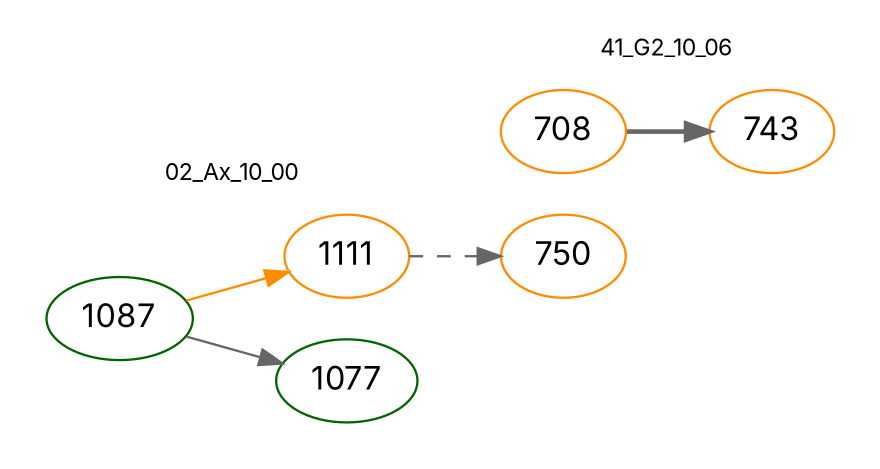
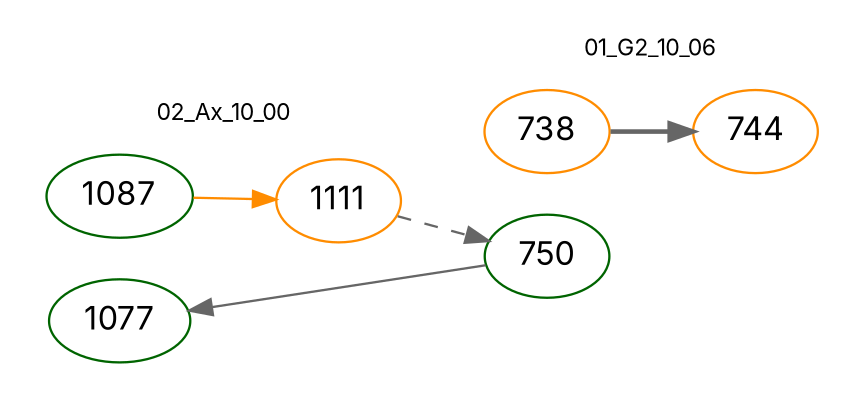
cluster "41_G2_10_06": label "41_G2_10_06" -> "01_G2_10_06"
node "708": label "708" -> "738"
node "743": label "743" -> "744"
node "750": color darkorange -> darkgreen
edge "1087" -> "1077": now "750" -> "1077"
